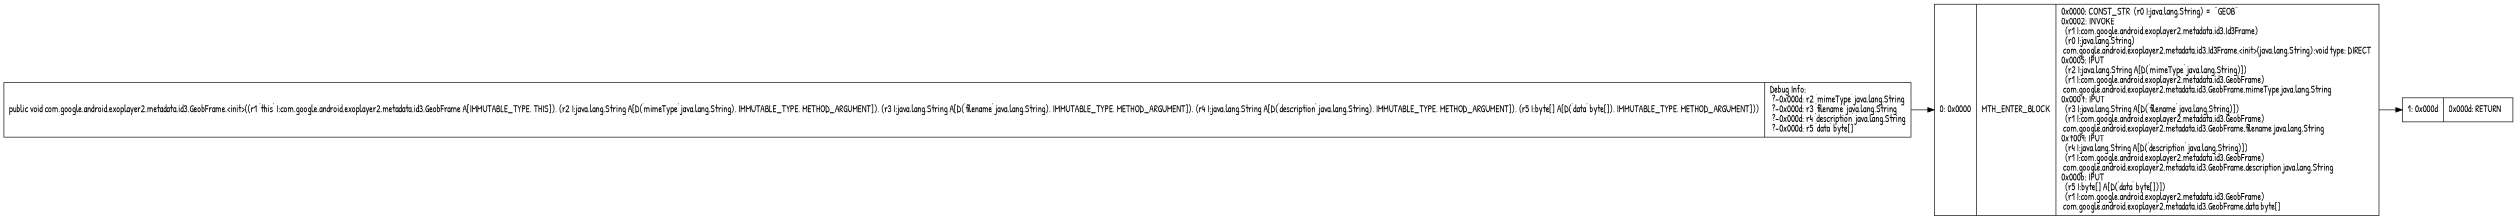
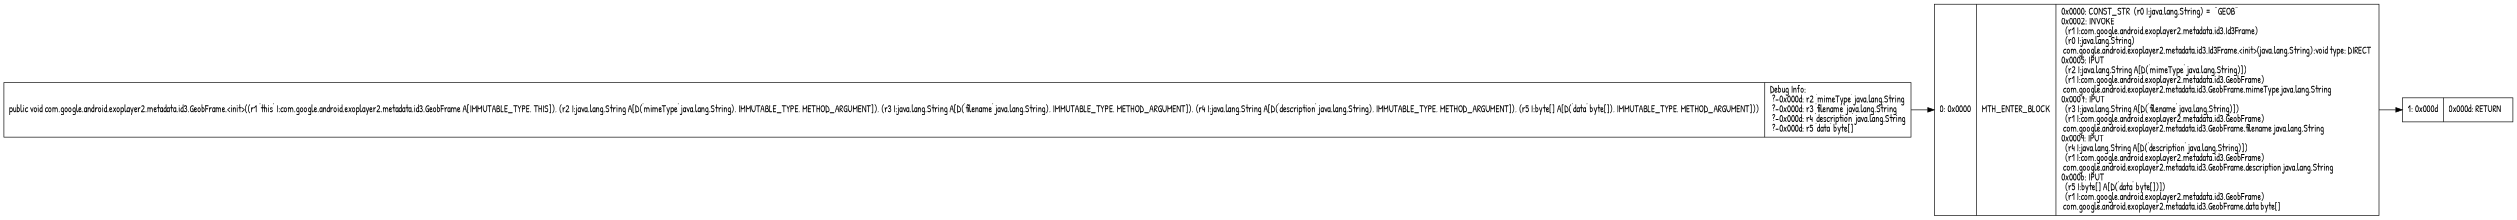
node "0: 0x0000": text "0x7009: IPUT" -> "0x0009: IPUT"
